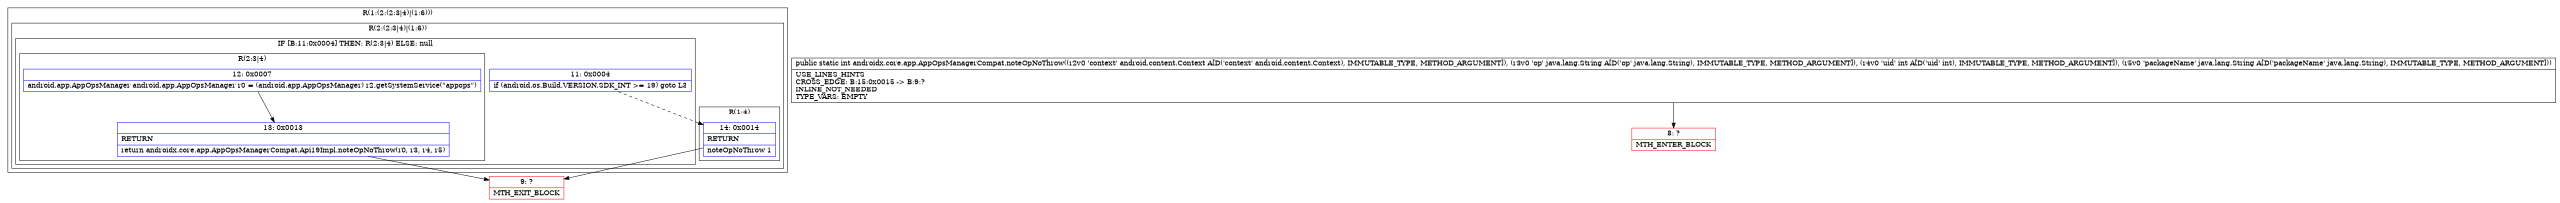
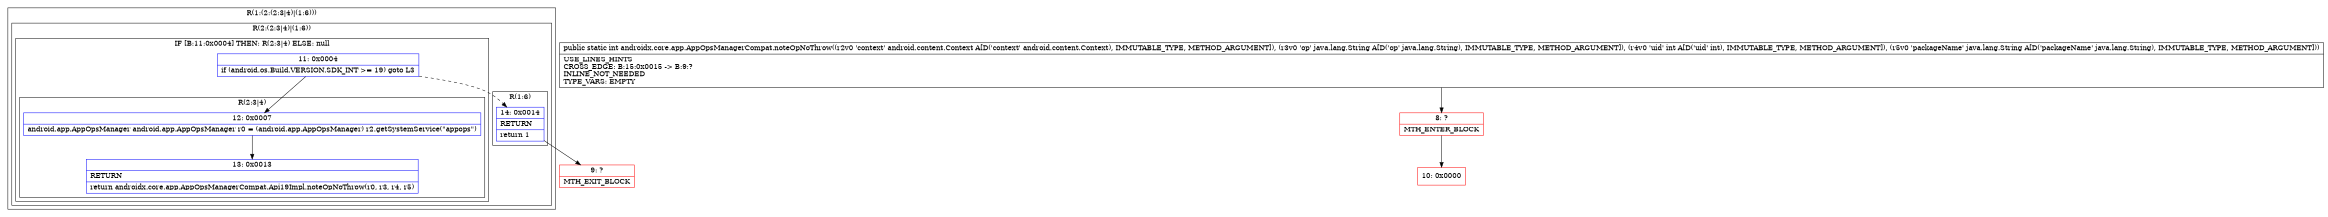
edge "11: 0x0004" -> "12: 0x0007": added
cluster "R(1:4)": label "R(1:4)" -> "R(1:6)"
node "14: 0x0014": text "noteOpNoThrow 1" -> "return 1"
edge "13: 0x0013" -> "9: ?": removed
node "10: 0x0000": added
